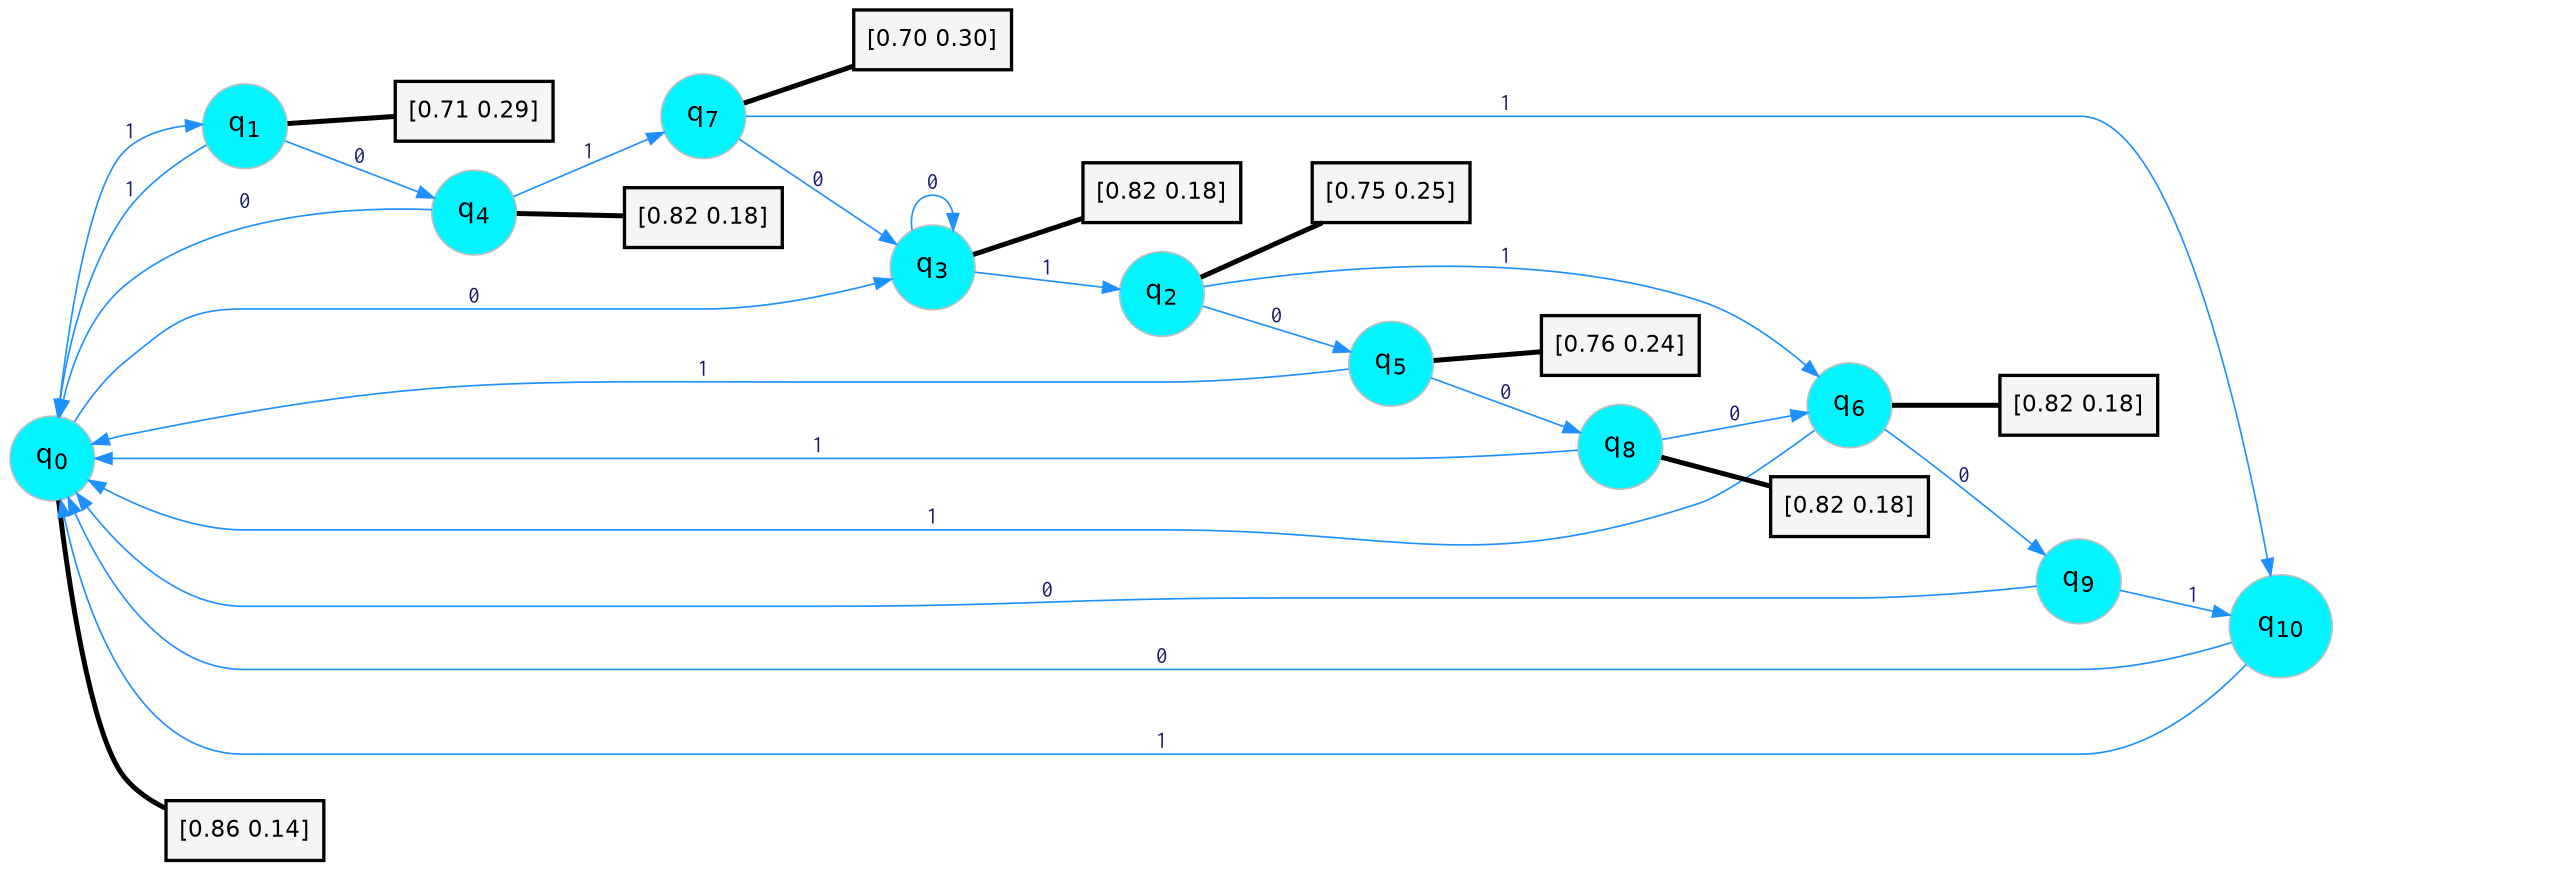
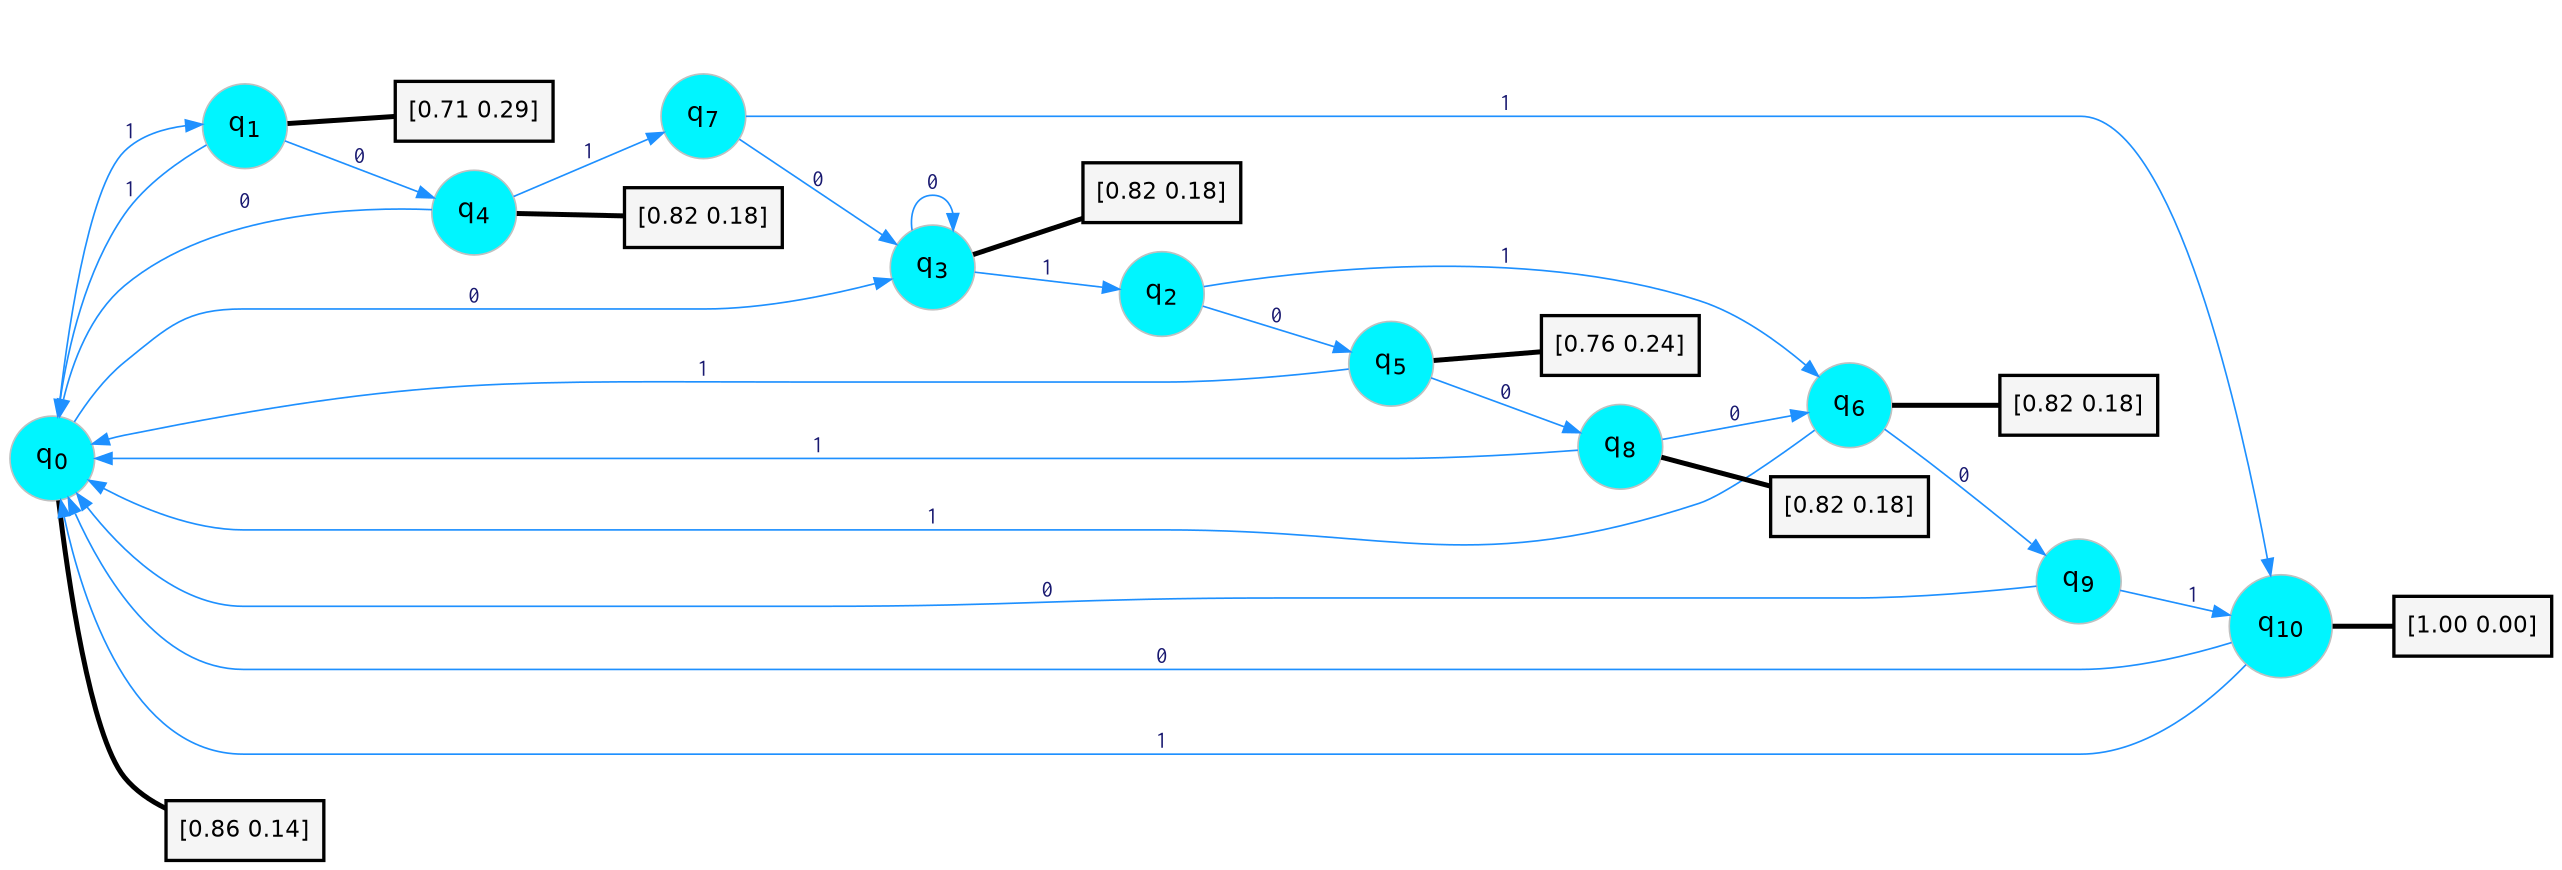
node "[0.70 0.30]": removed
node "[0.75 0.25]": removed
node "[1.00 0.00]": added
